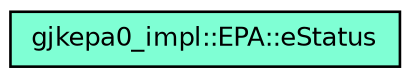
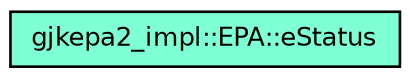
node "gjkepa0_impl::EPA::eStatus": label "gjkepa0_impl::EPA::eStatus" -> "gjkepa2_impl::EPA::eStatus"
